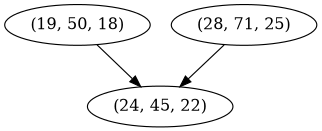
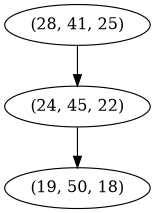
node "(28, 71, 25)": label "(28, 71, 25)" -> "(28, 41, 25)"
edge "(19, 50, 18)" -> "(24, 45, 22)": reversed
